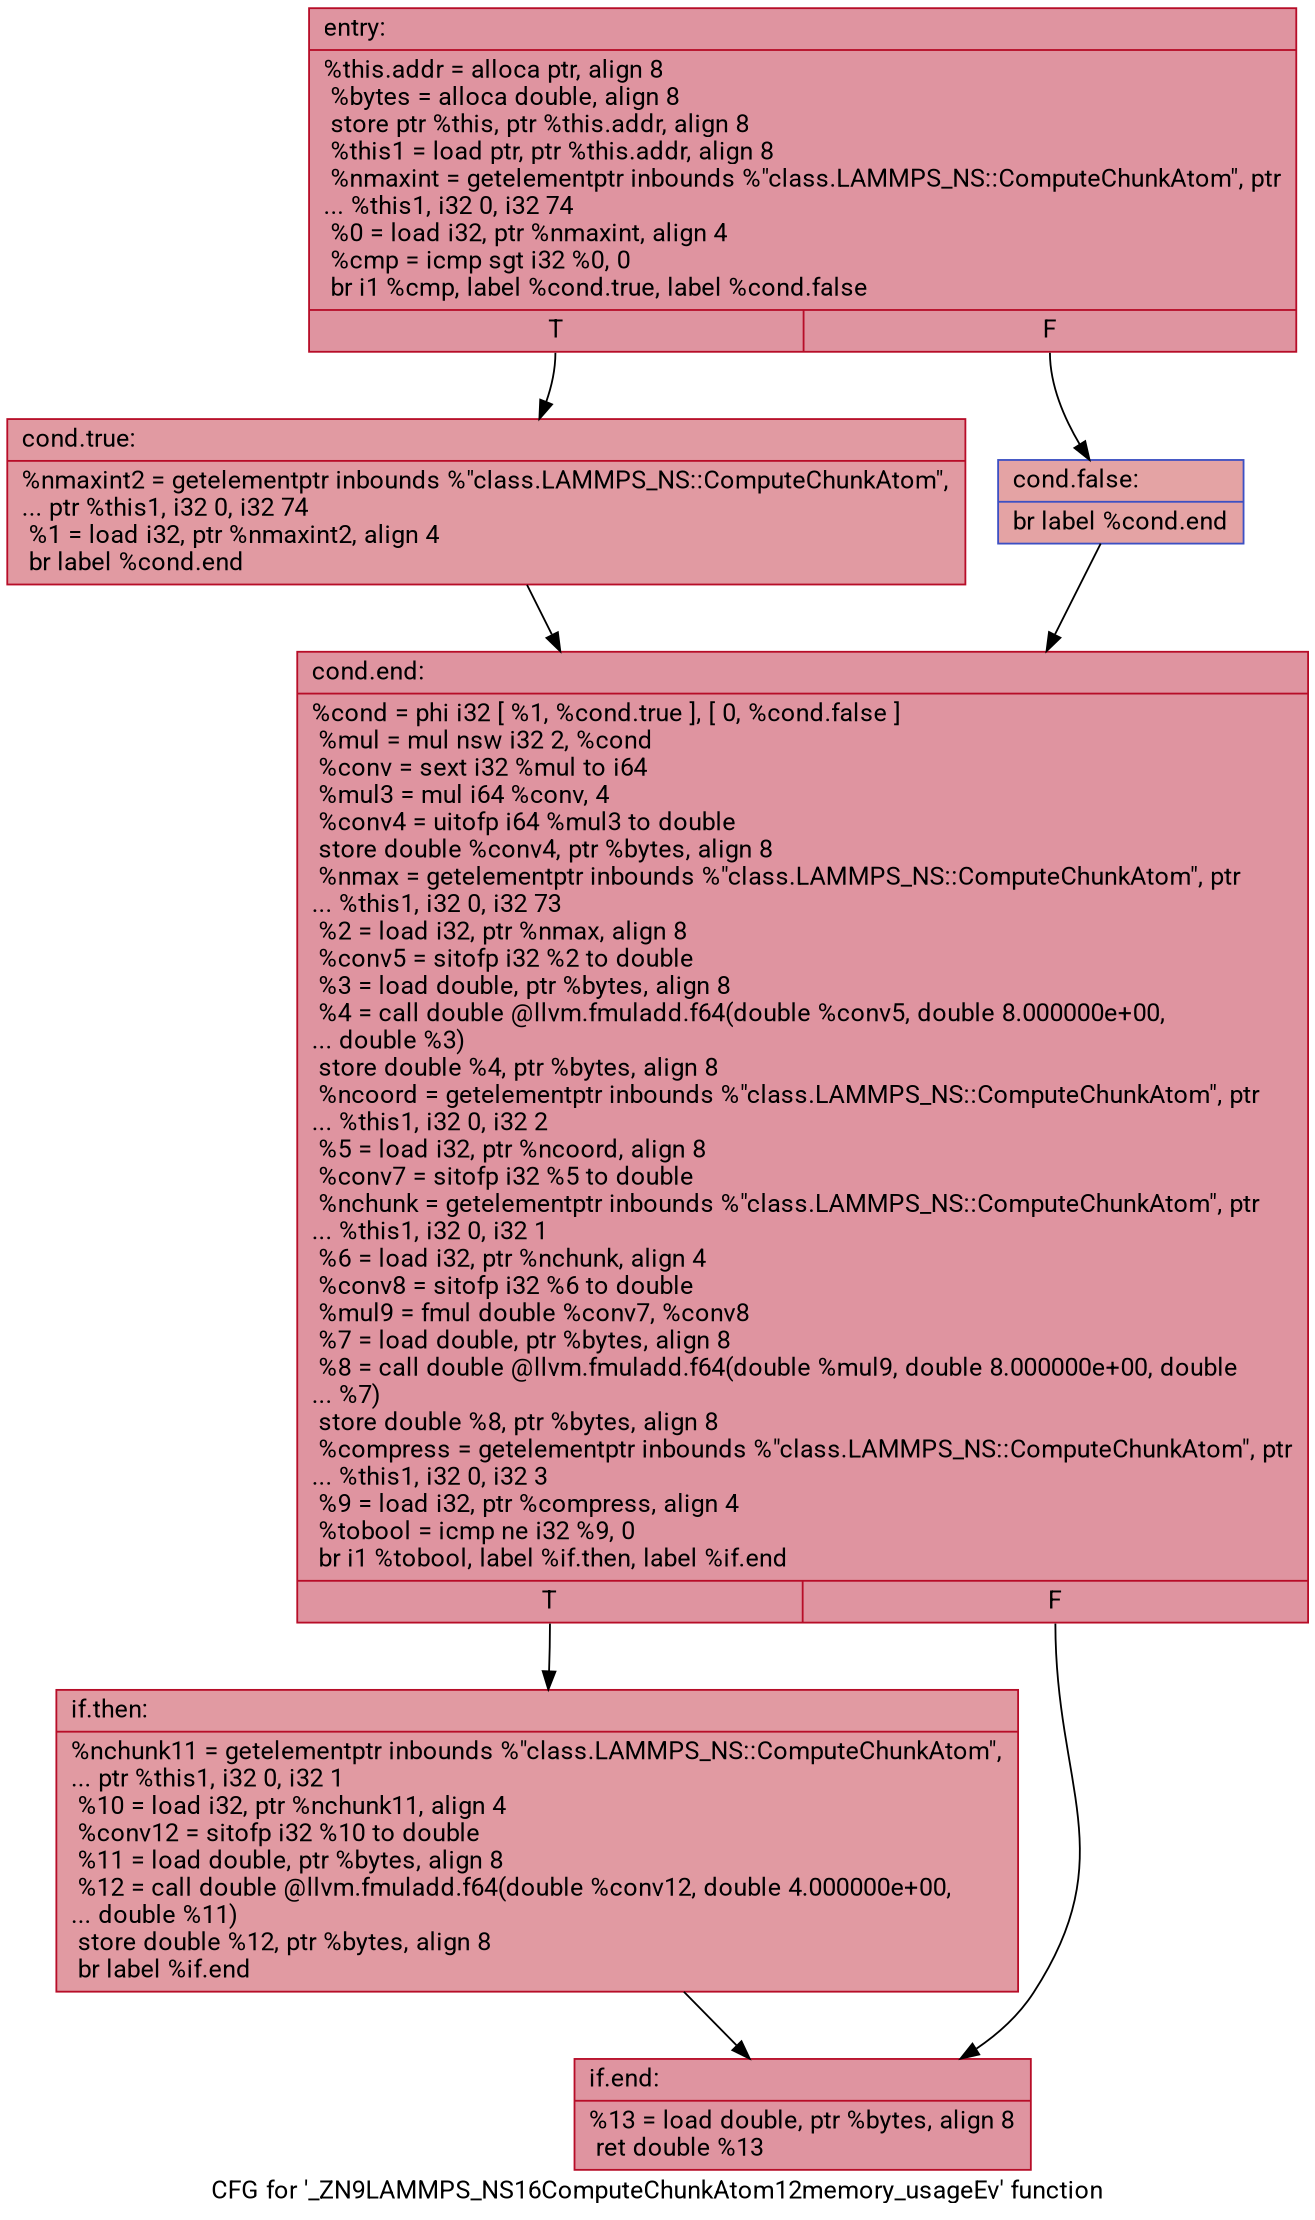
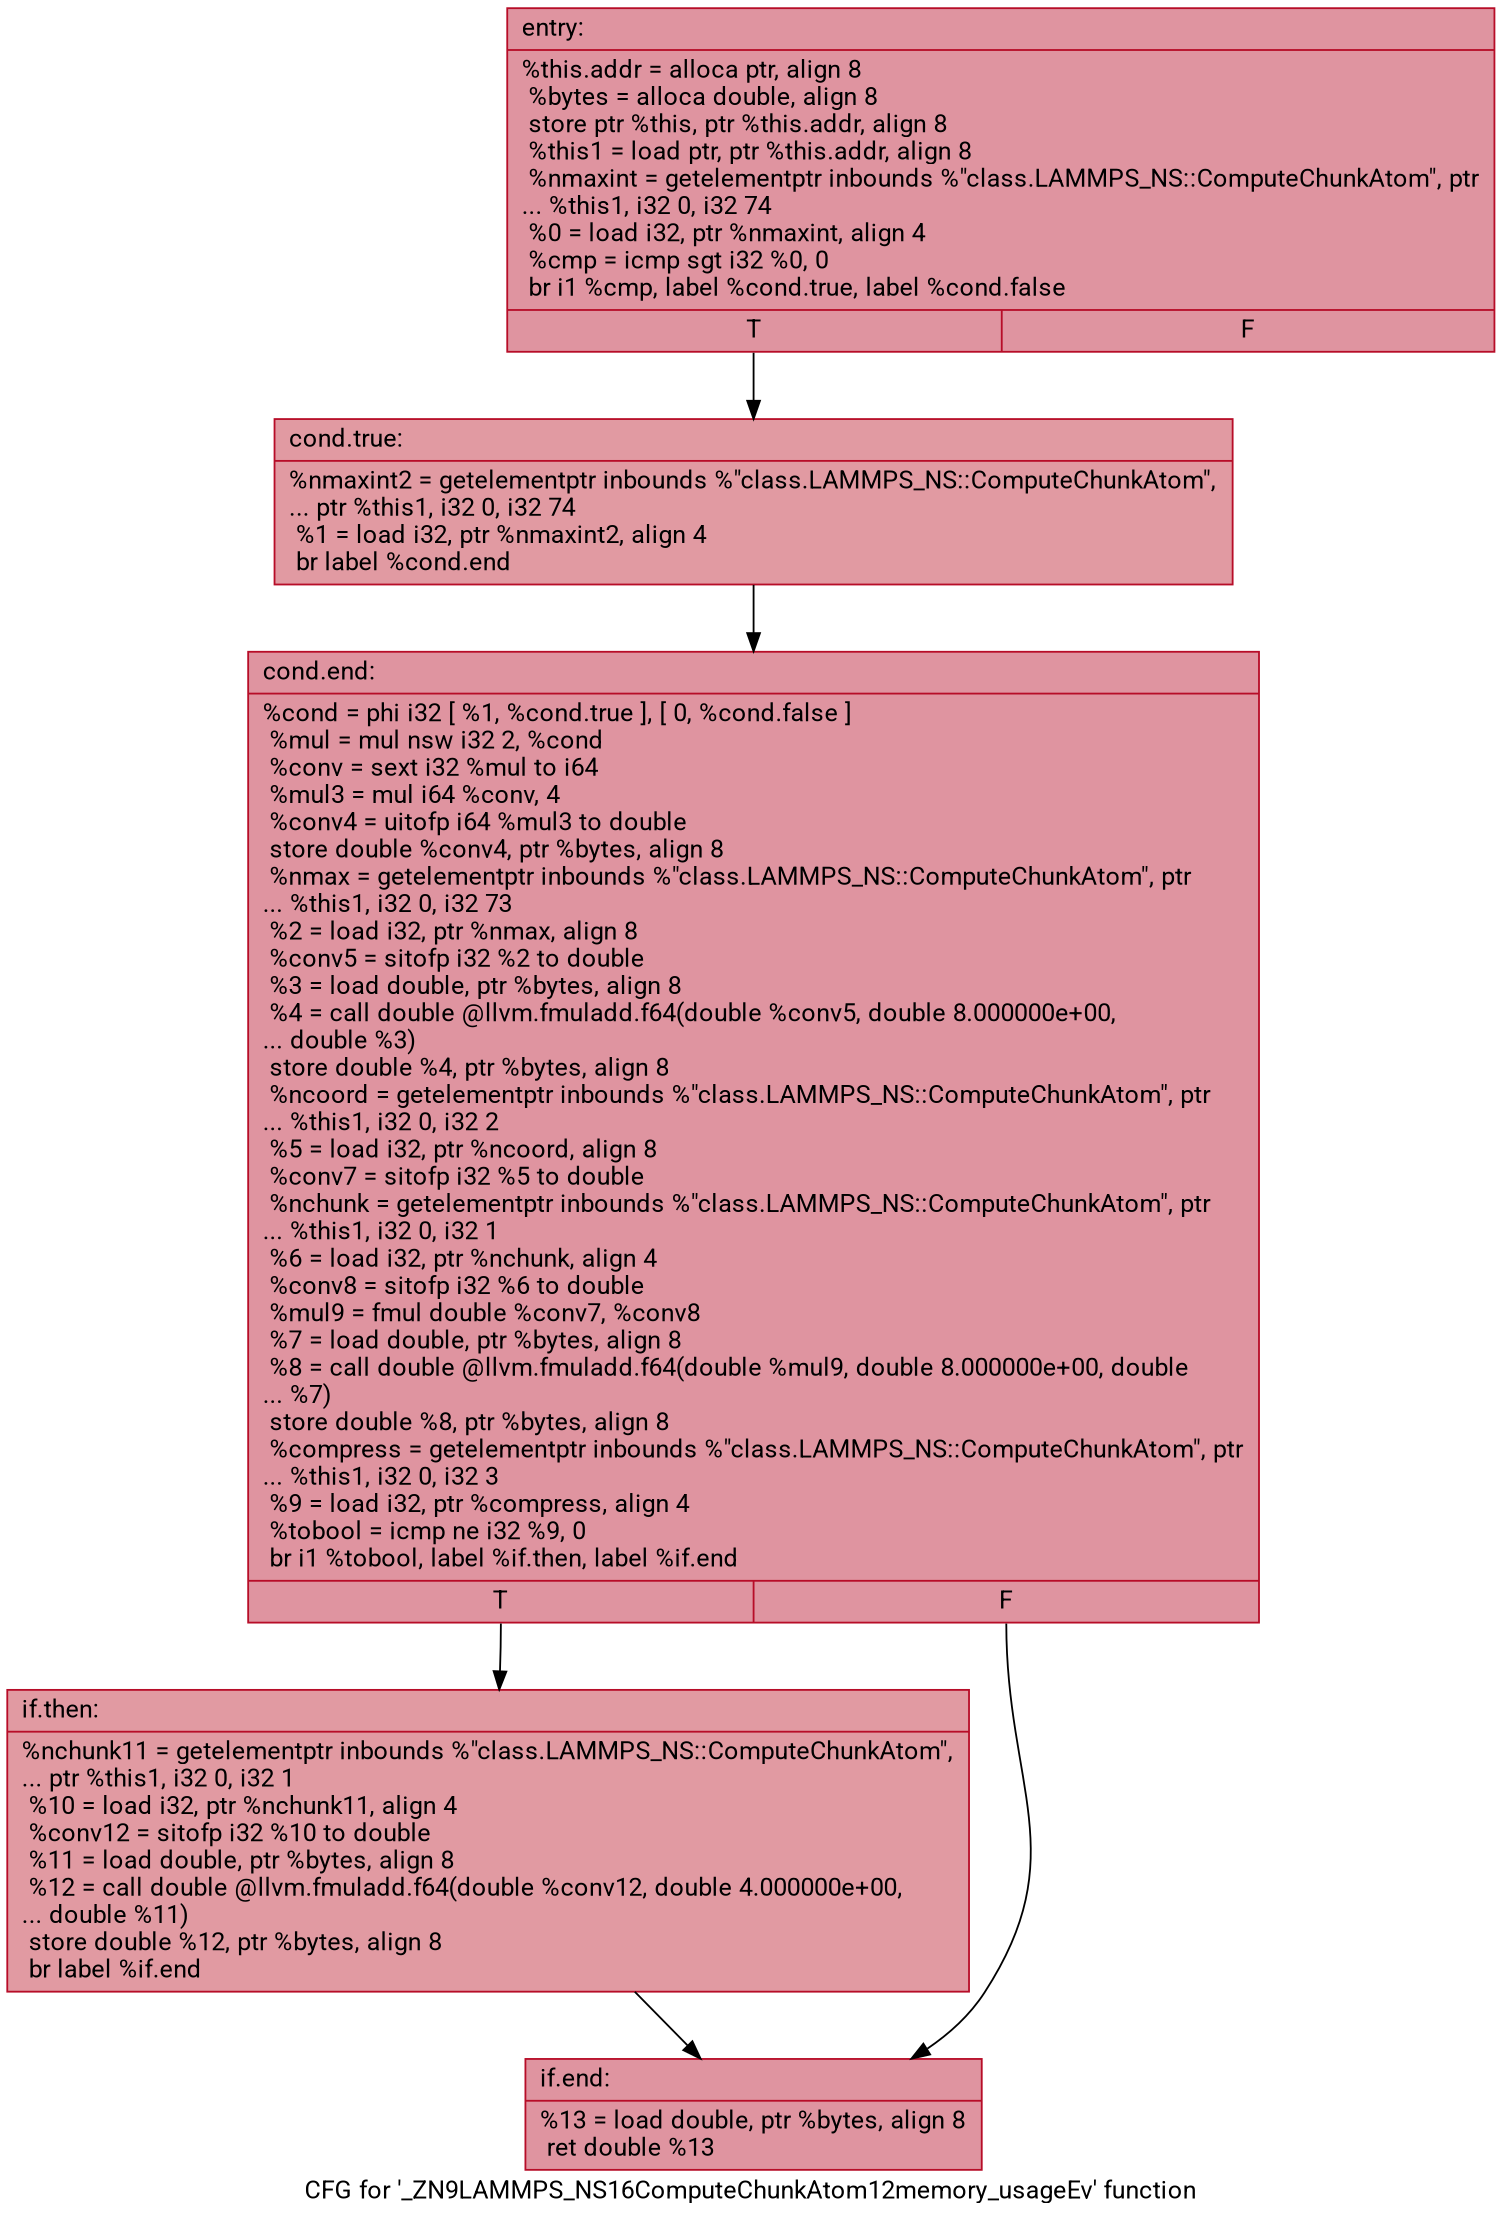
node "cond.false:": removed
